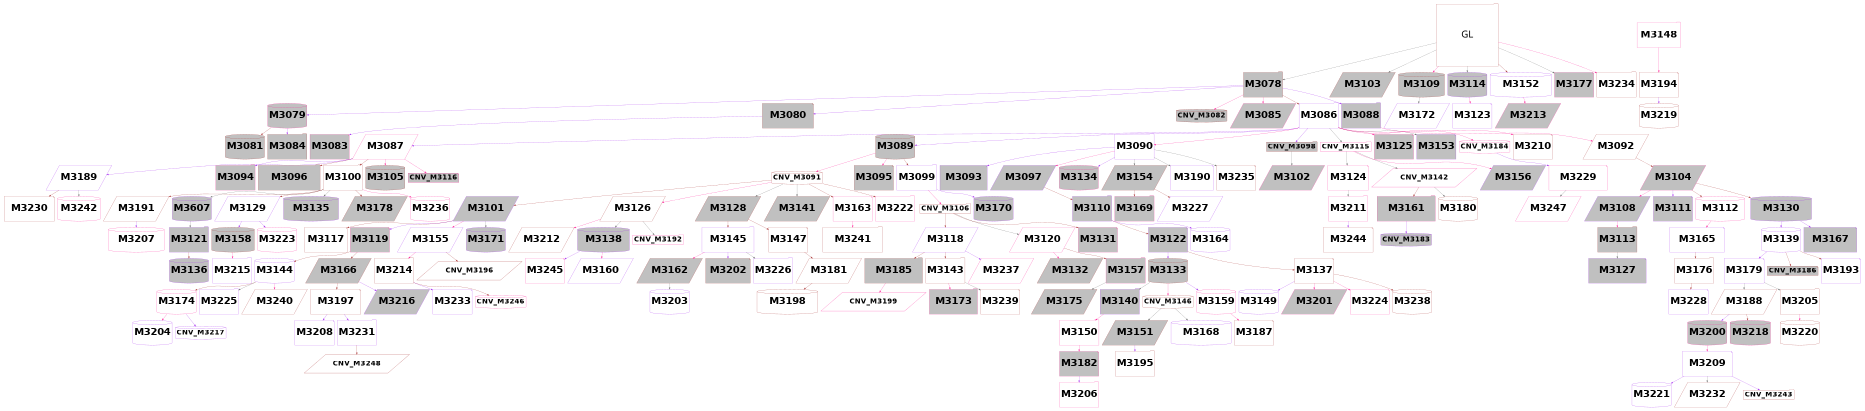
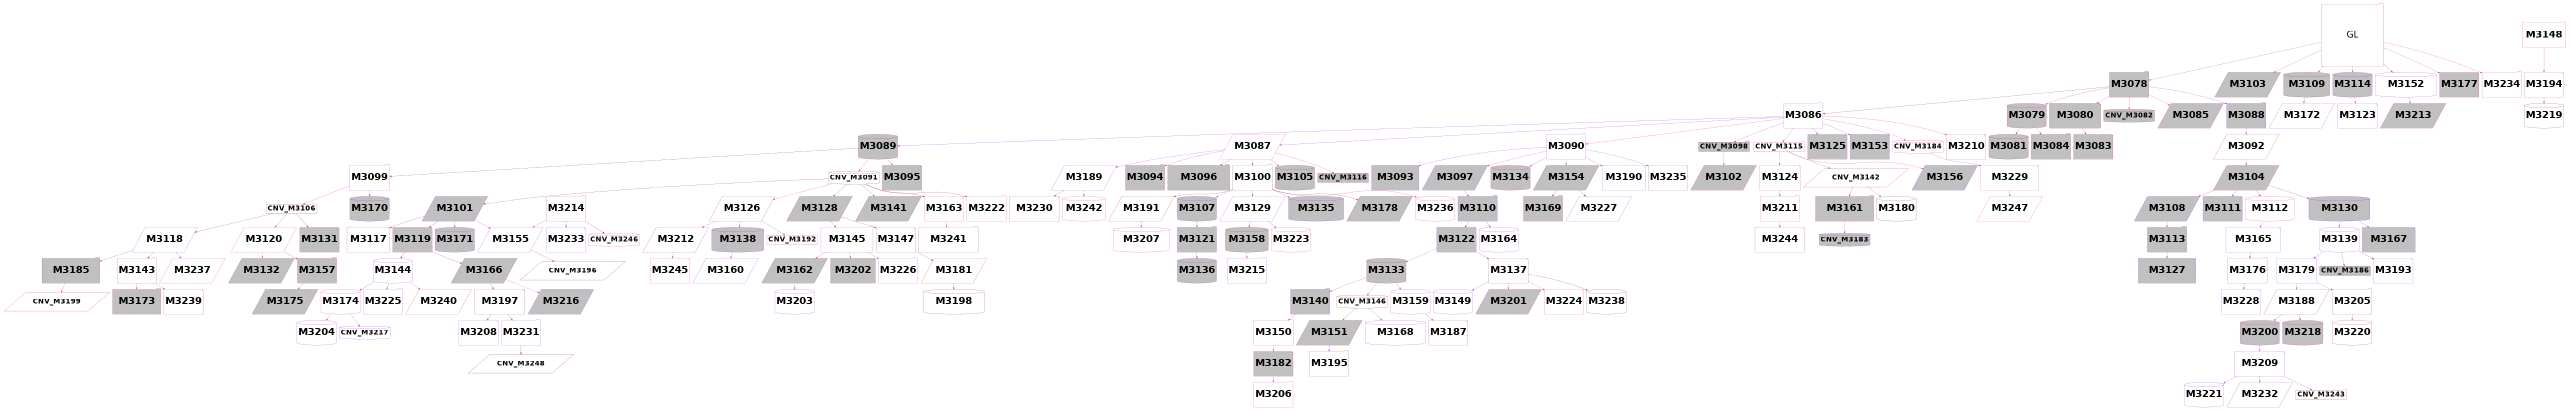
node "M3607": label "M3607" -> "M3107"
edge "M3155" -> "M3214": reversed
edge "M3138" -> "M3245": now "M3212" -> "M3245"
